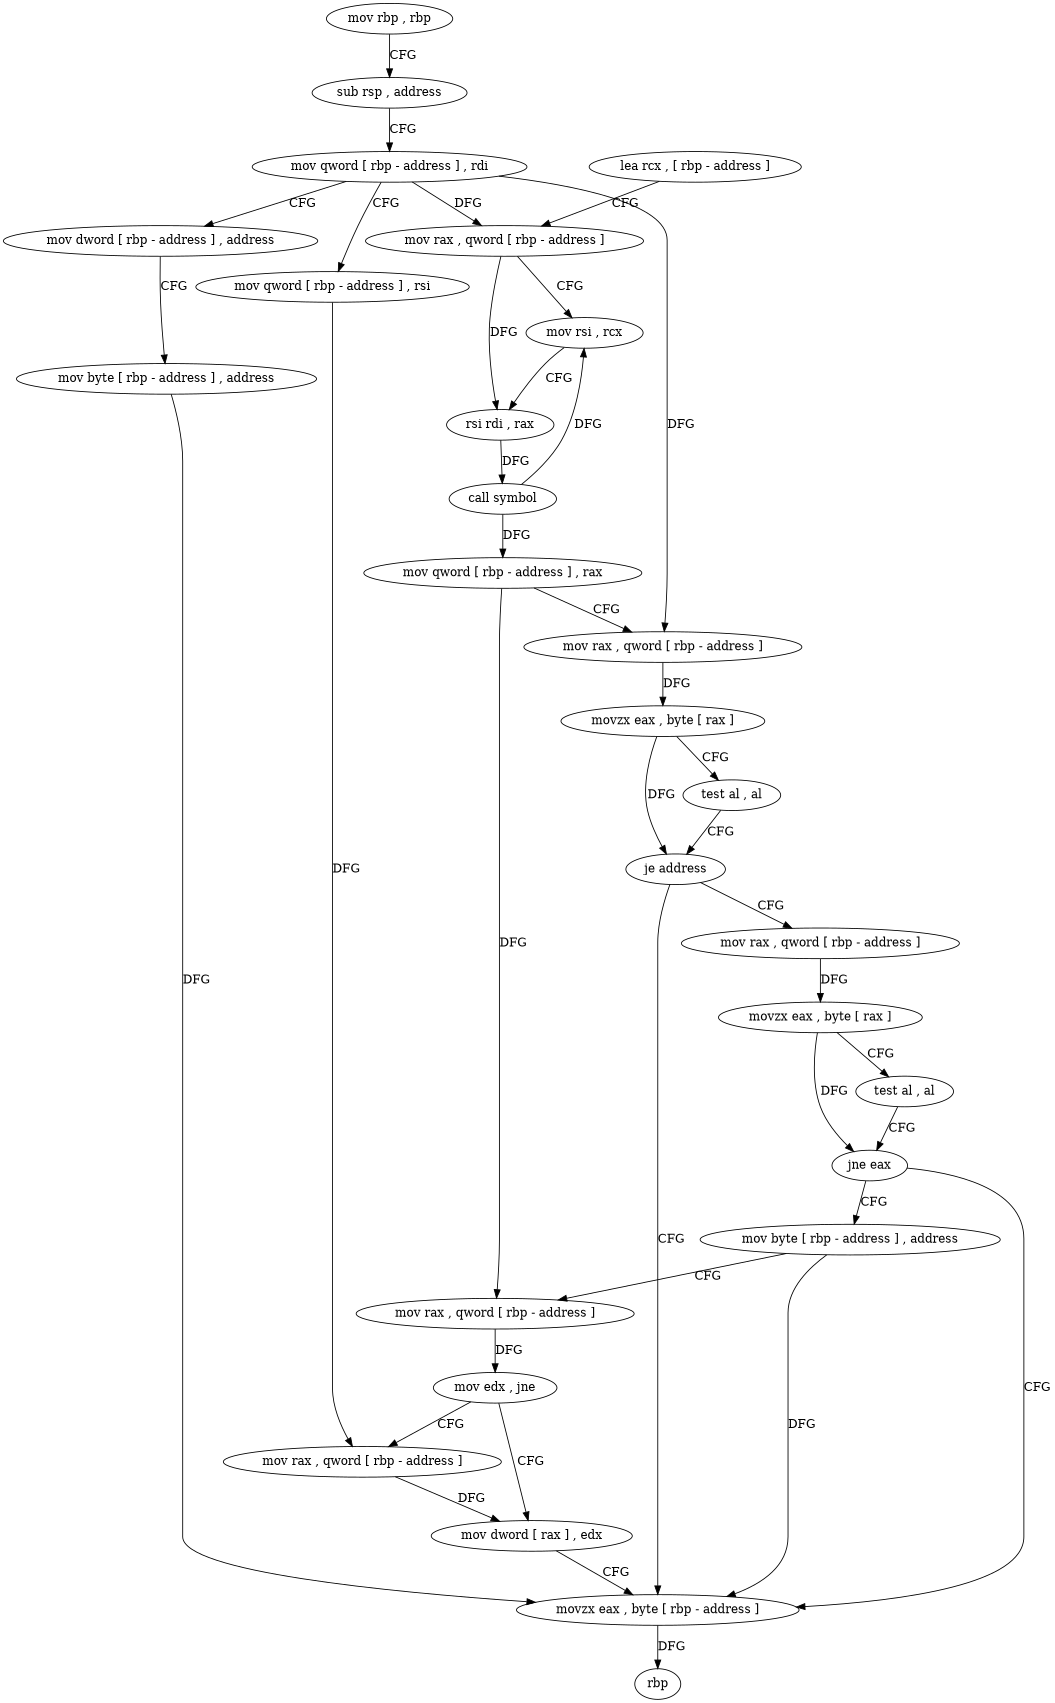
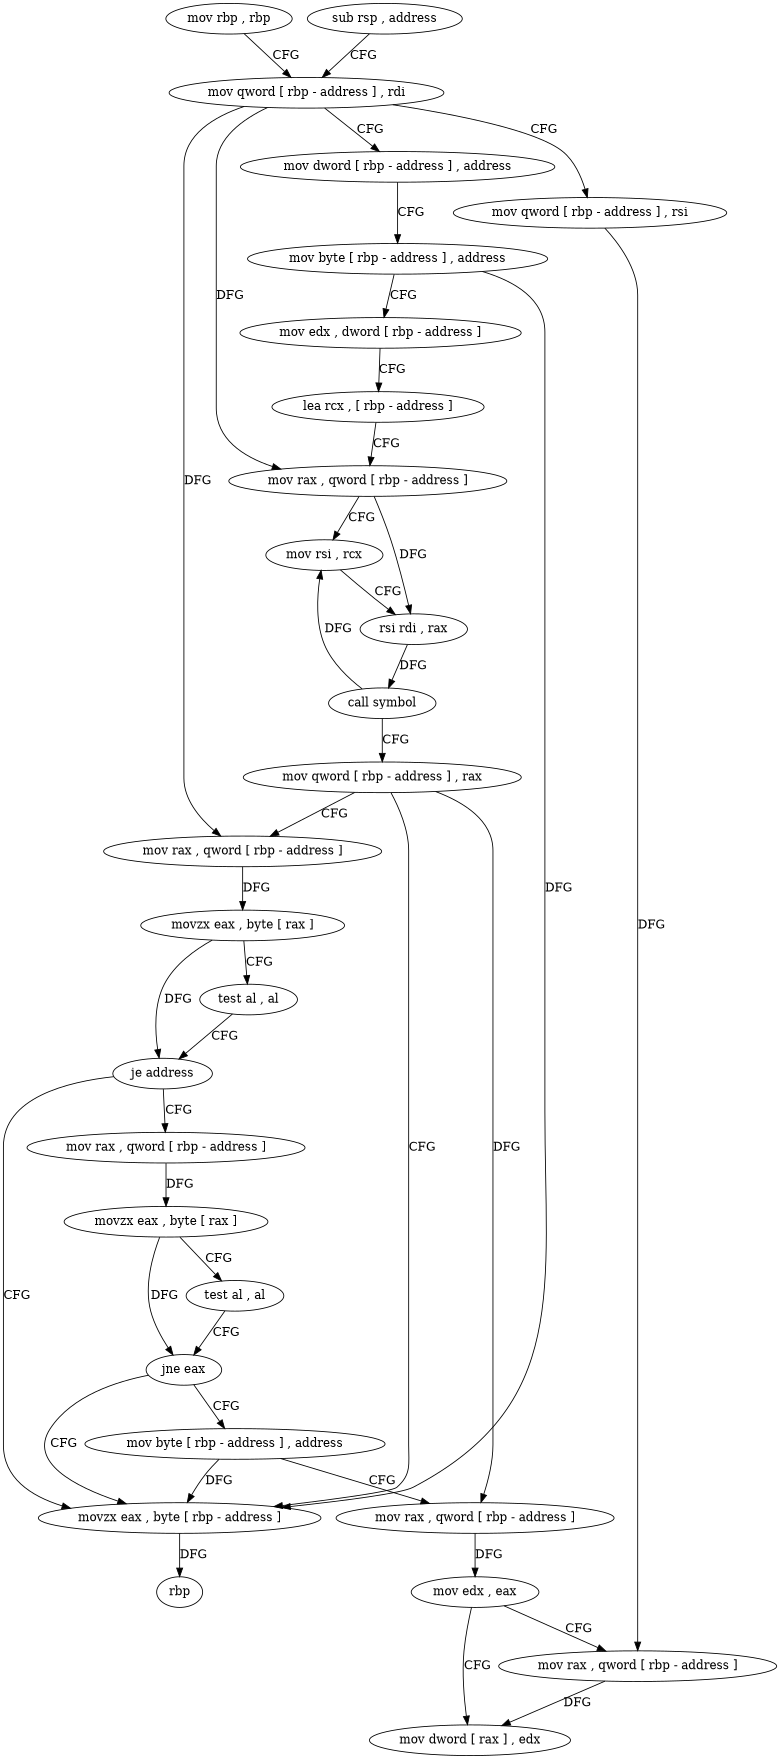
edge "mov rbp , rbp" -> "sub rsp , address": now "mov rbp , rbp" -> "mov qword [ rbp - address ] , rdi"
node "mov edx , dword [ rbp - address ]": added
edge "call symbol" -> "mov qword [ rbp - address ] , rax": label "DFG" -> "CFG"
node "mov edx , jne": label "mov edx , jne" -> "mov edx , eax"
edge "mov dword [ rax ] , edx" -> "movzx eax , byte [ rbp - address ]": now "mov qword [ rbp - address ] , rax" -> "movzx eax , byte [ rbp - address ]"
